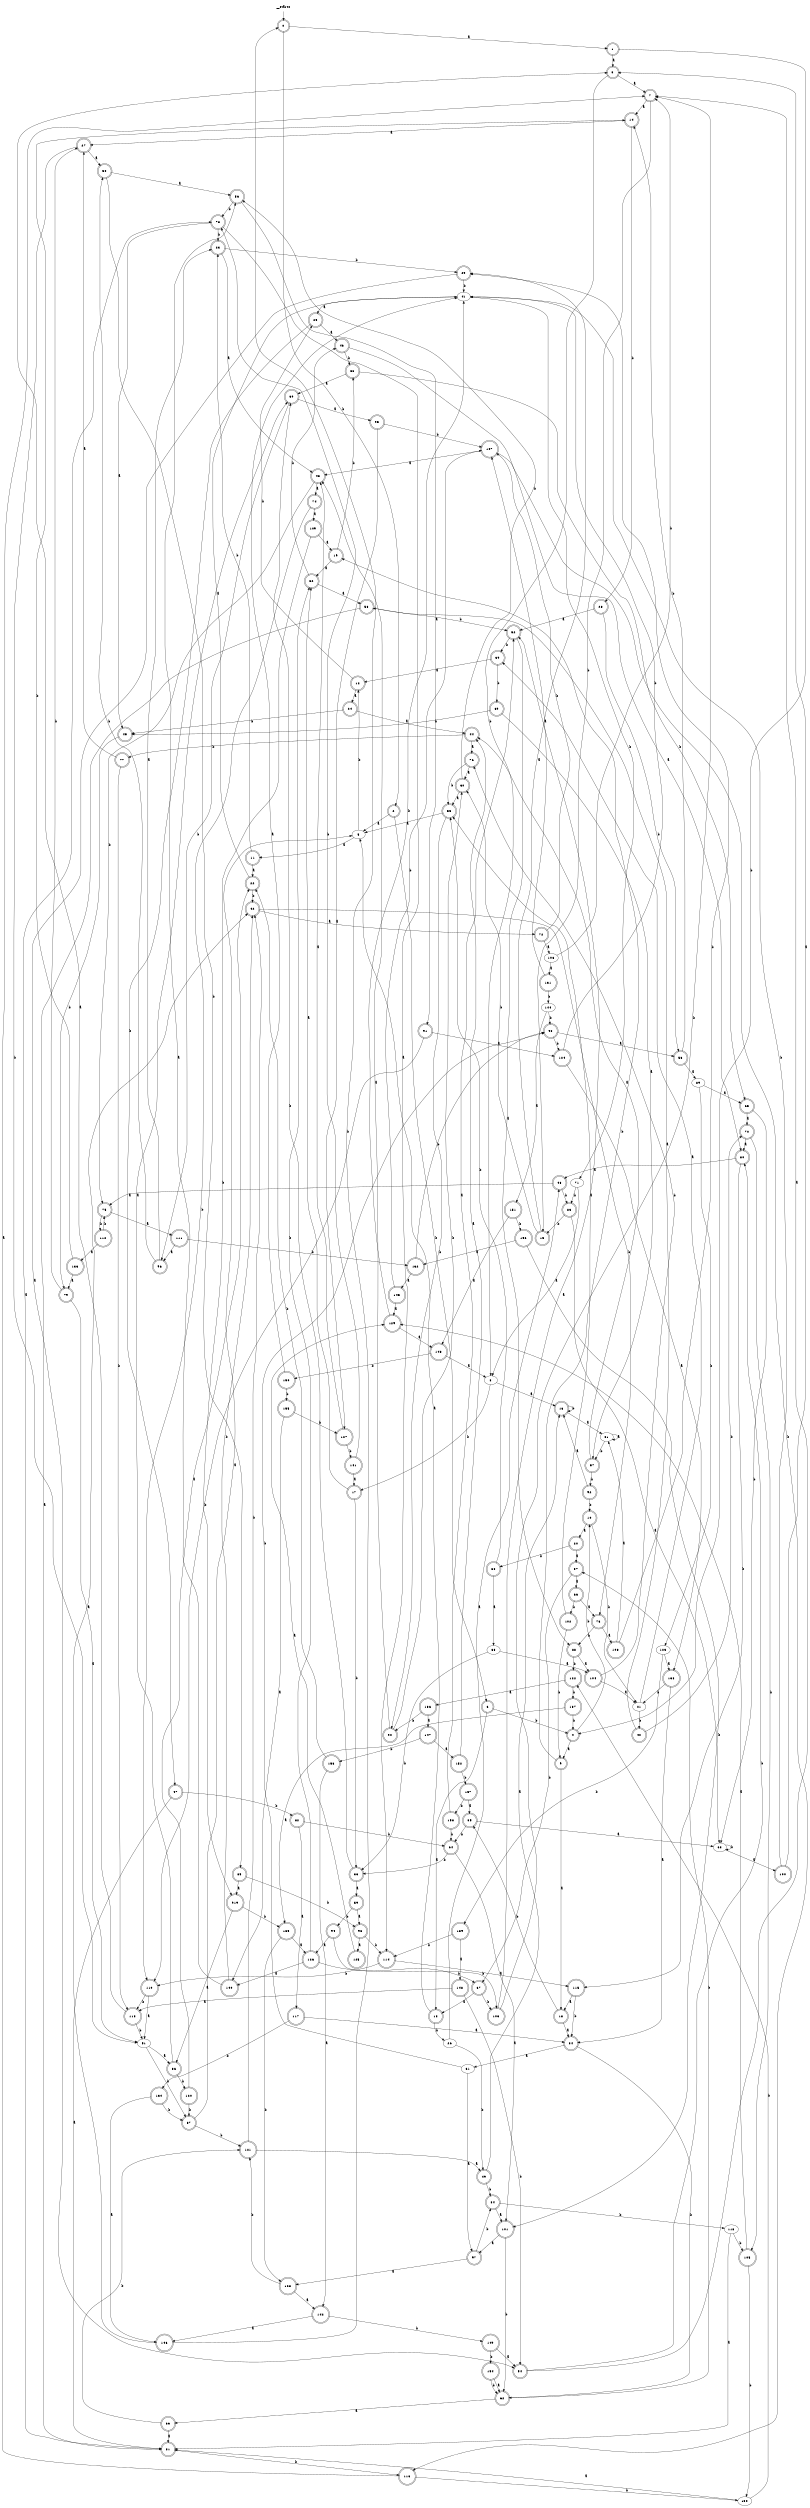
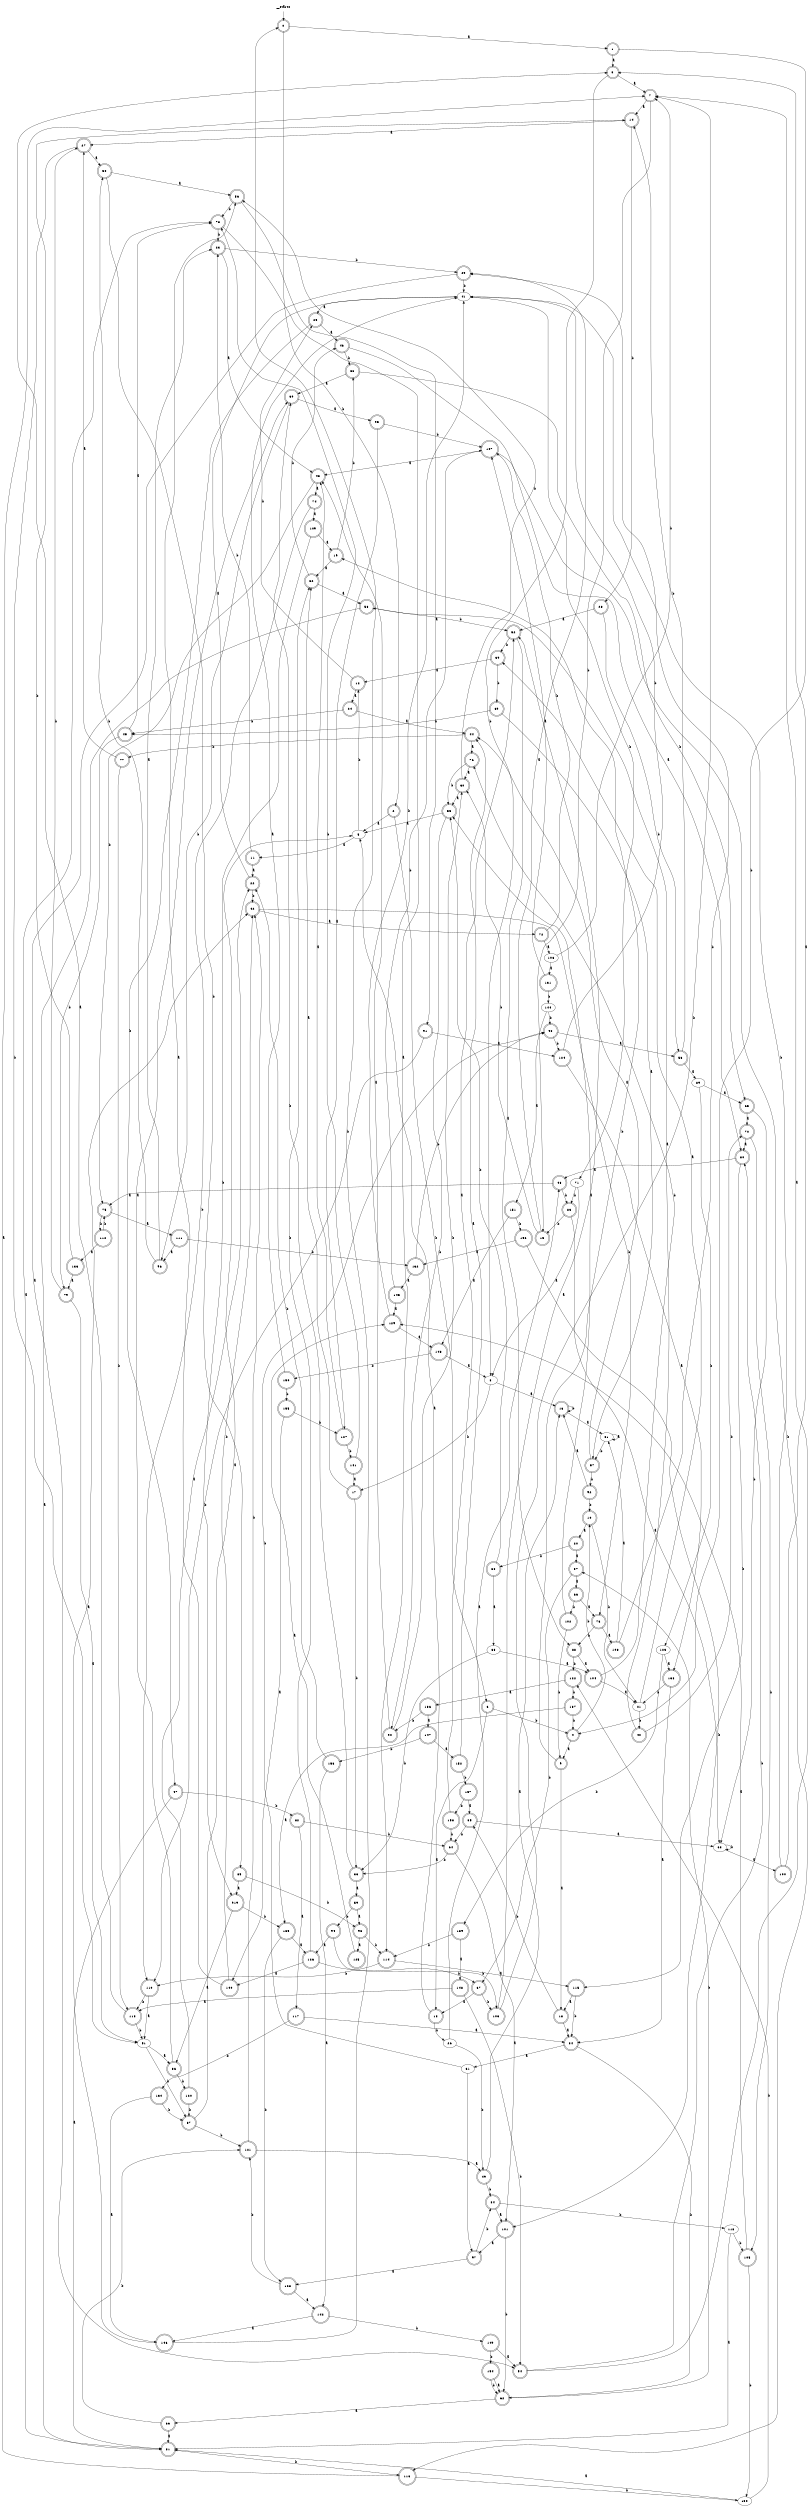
edge "78" -> "45": reversed
